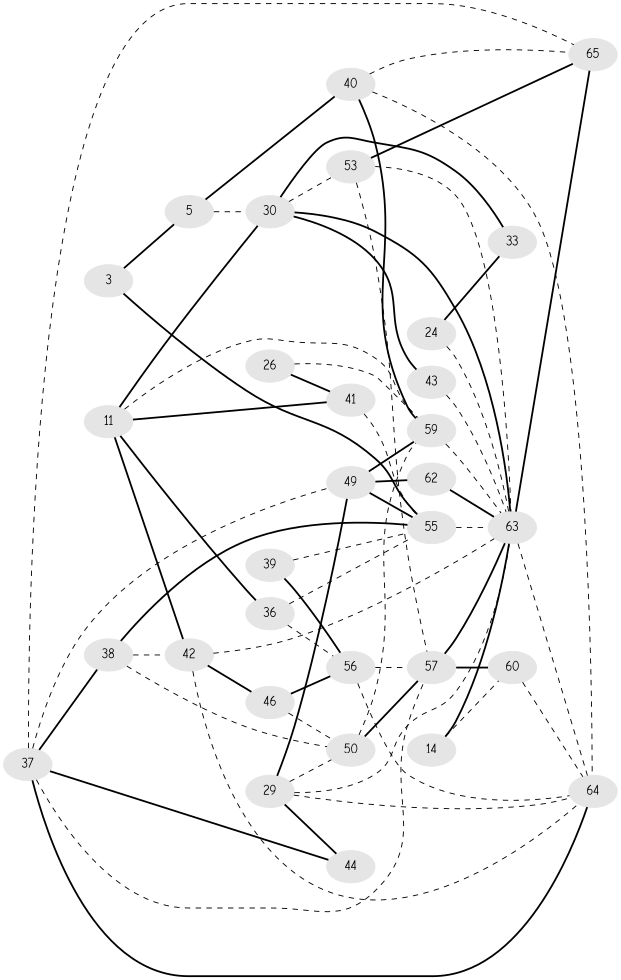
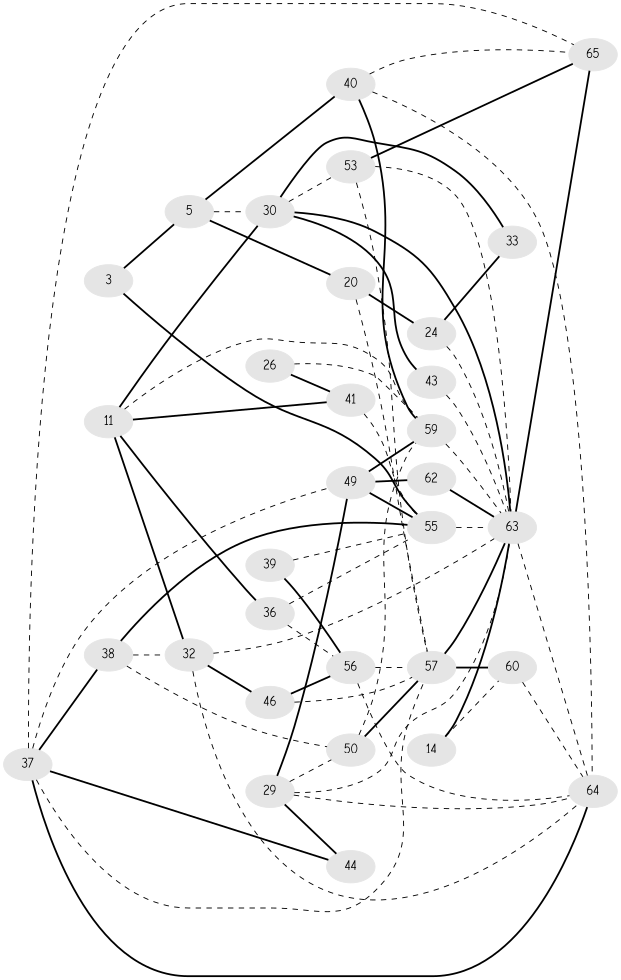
node "20": added
node "42": label "42" -> "32"
edge "46" -- "50": now "46" -- "57"
